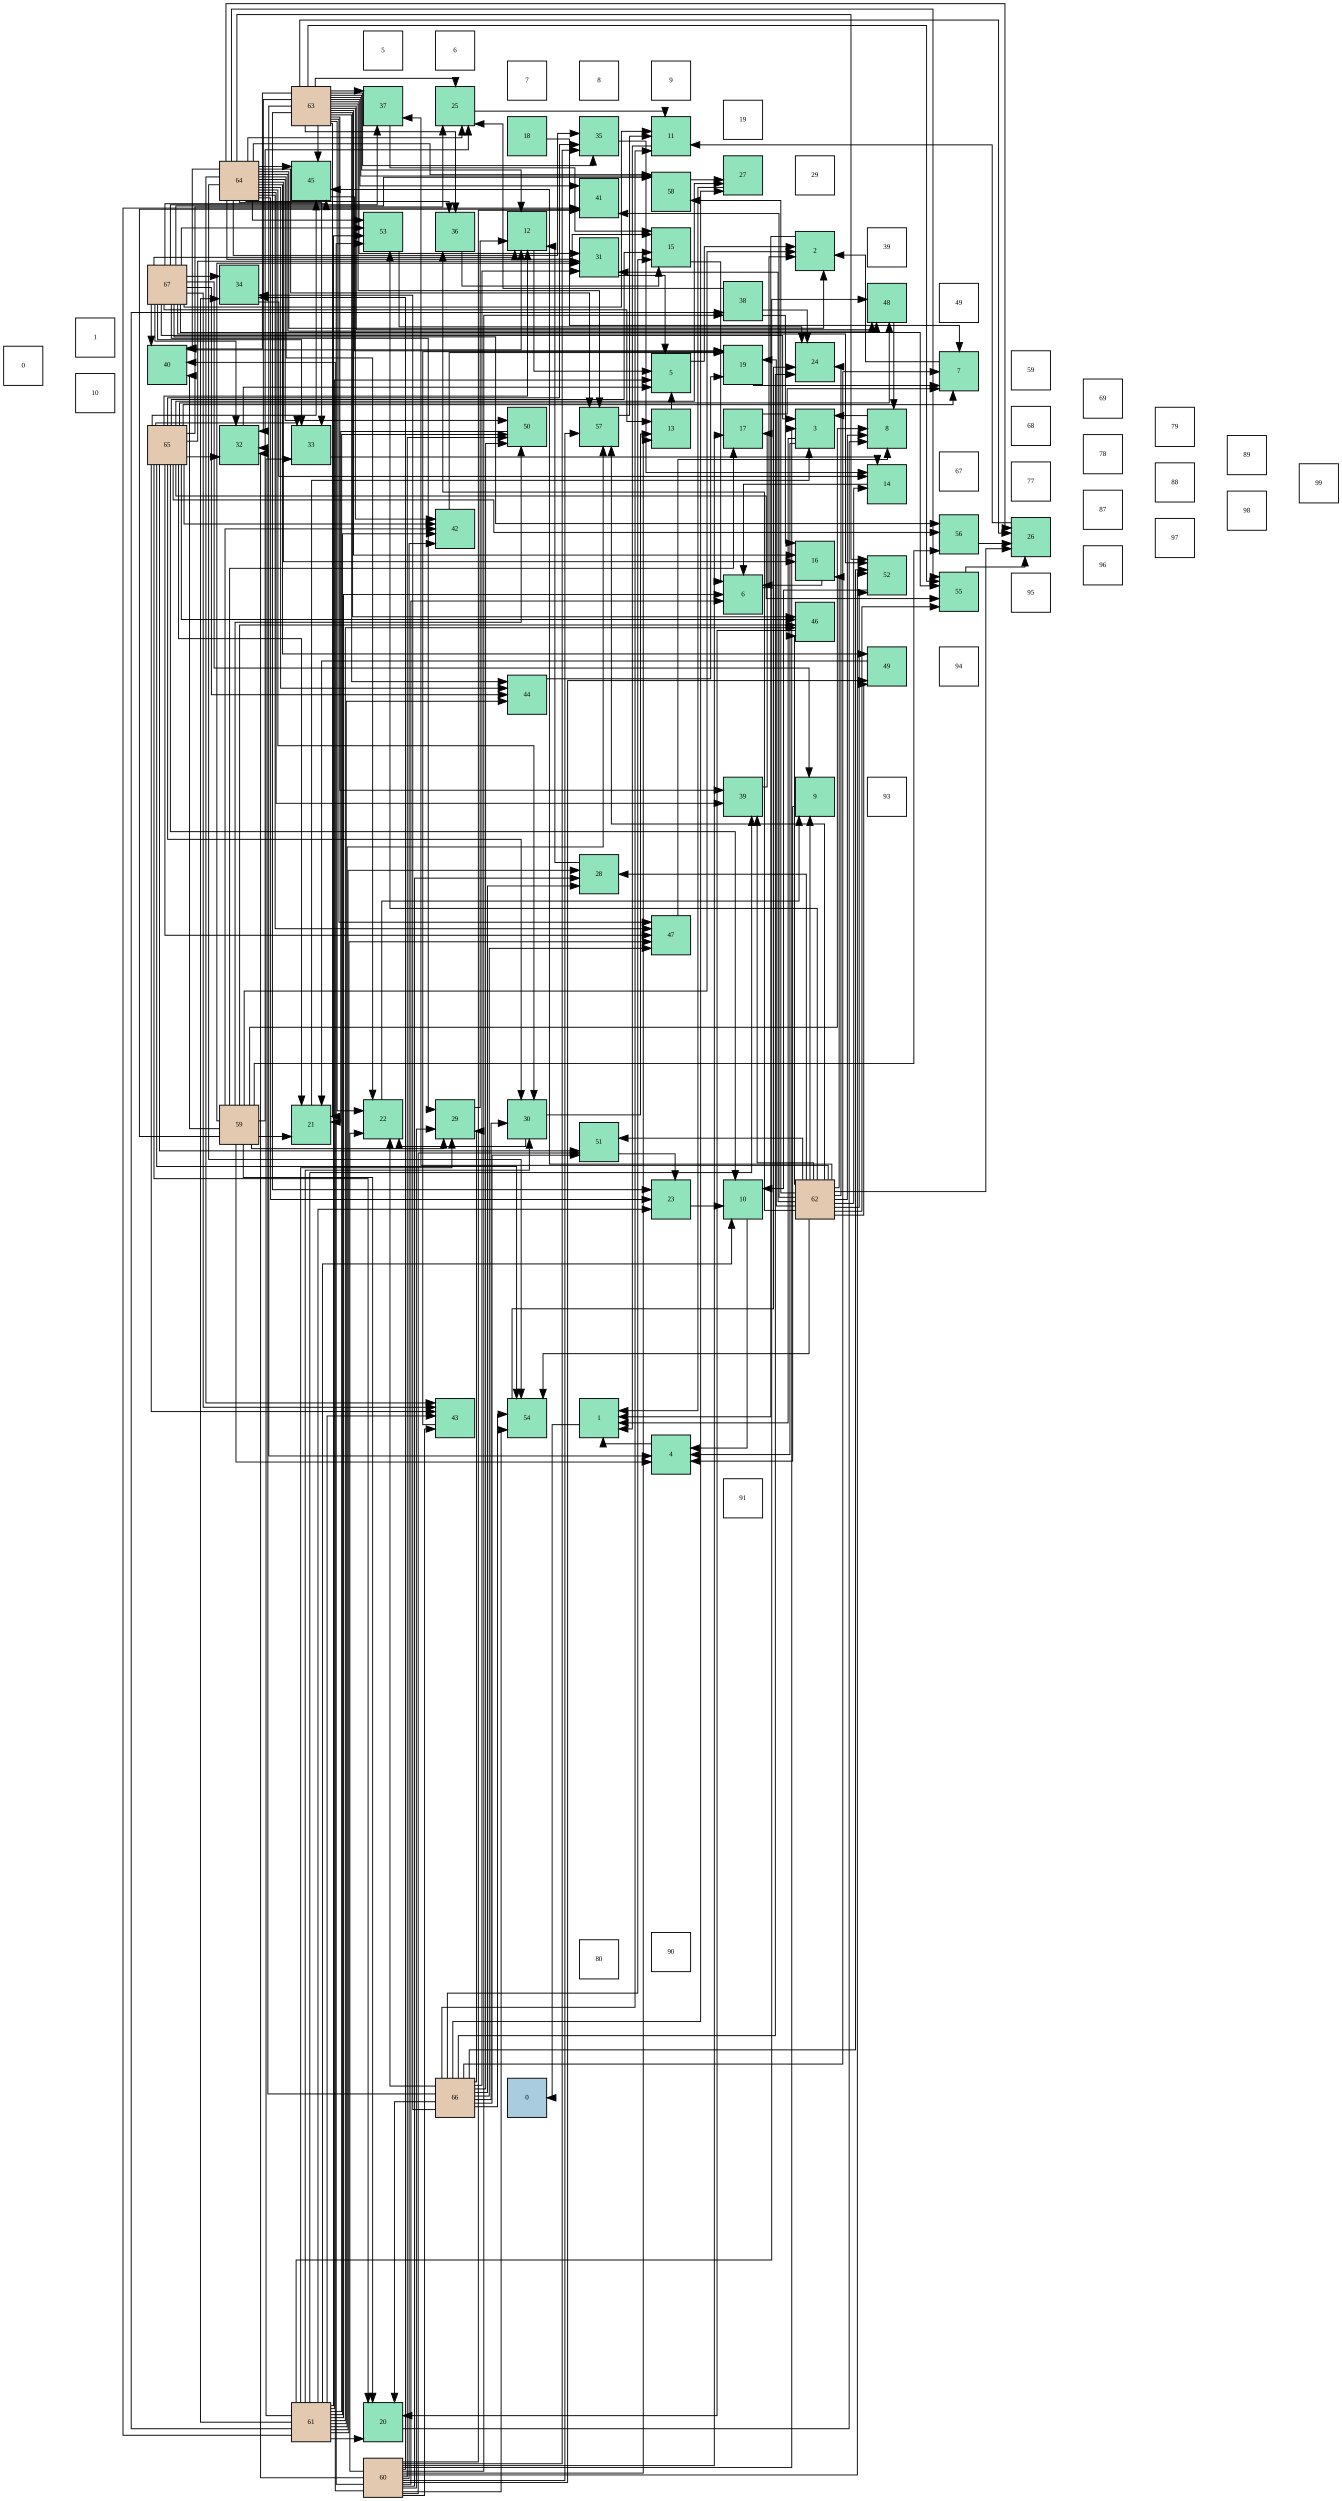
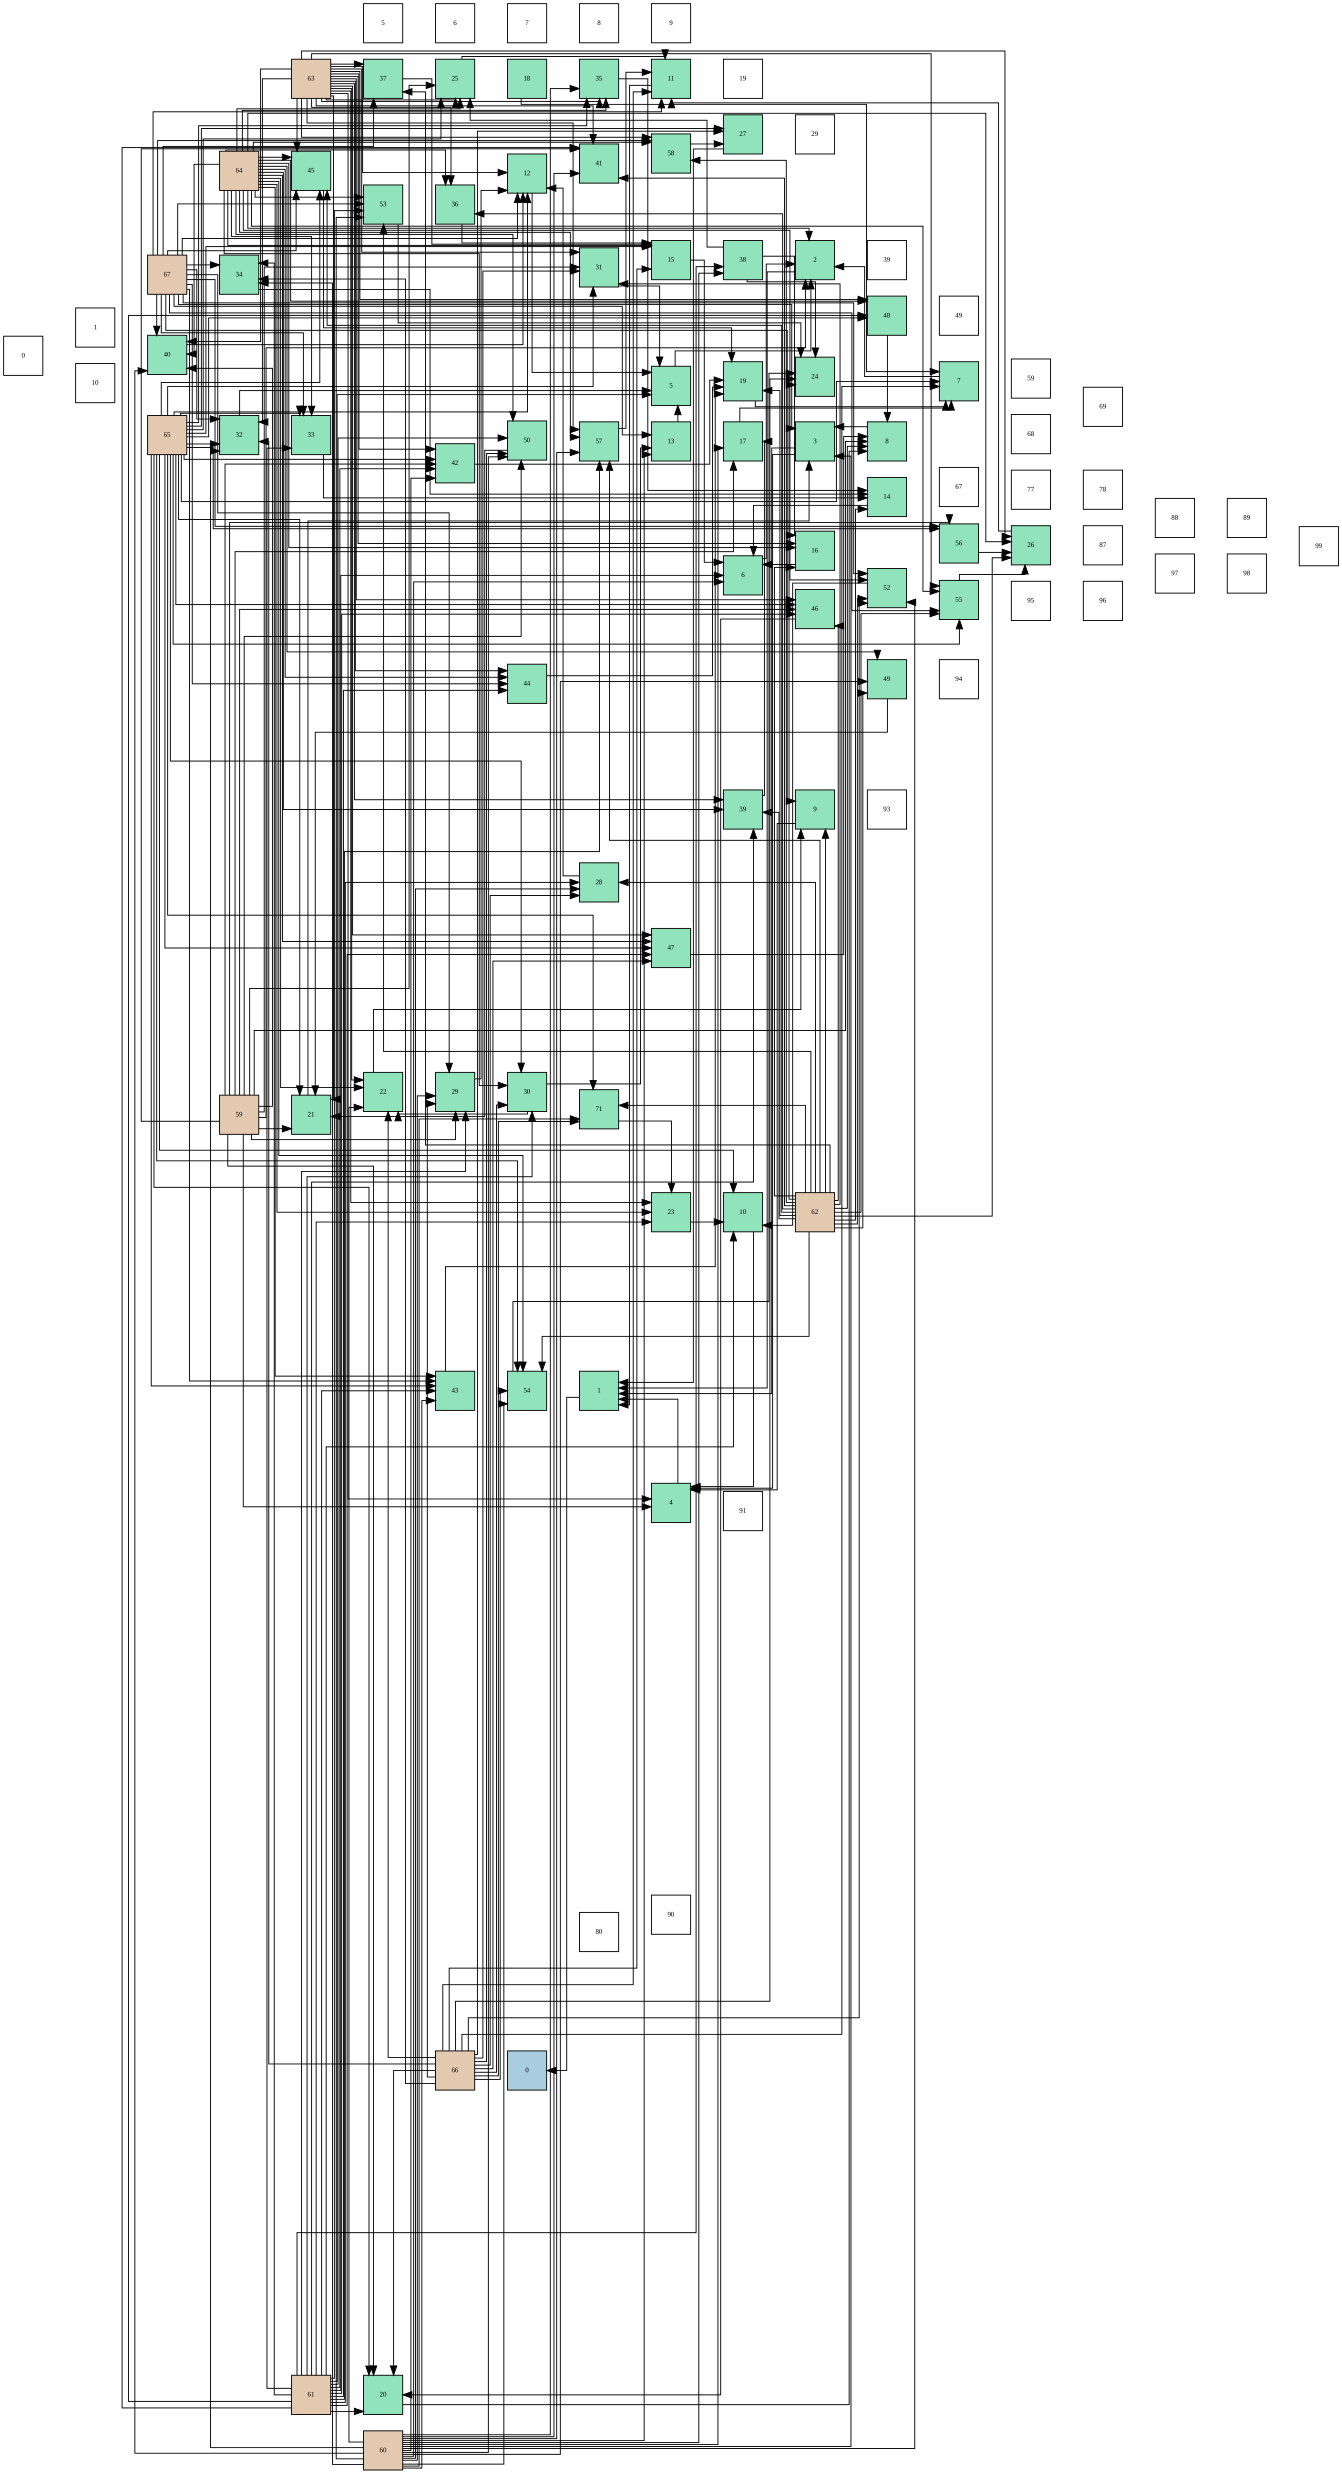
node "79": removed
node "51": label "51" -> "71"
